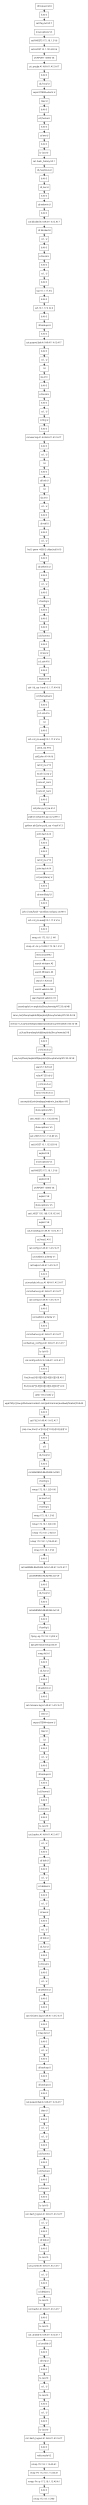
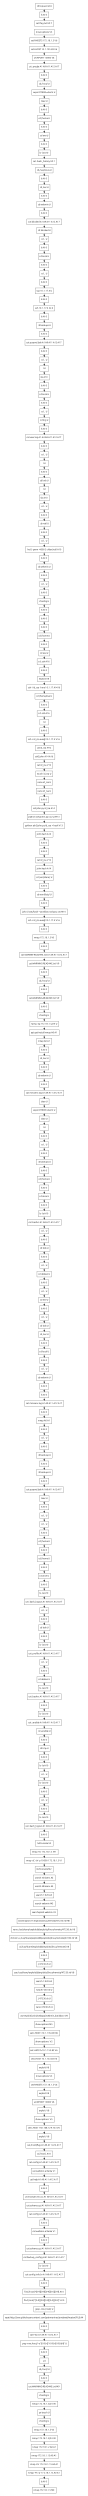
node "nmap 172.18.1.1/24 A0 A1": removed
